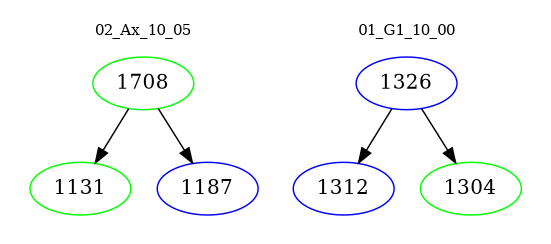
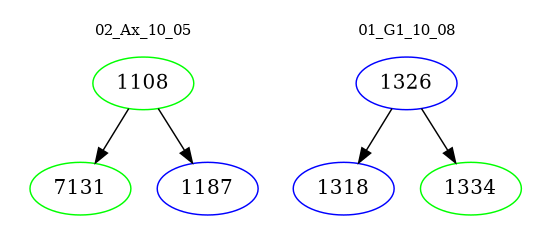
cluster "01_G1_10_00": label "01_G1_10_00" -> "01_G1_10_08"
node "1708": label "1708" -> "1108"
node "1131": label "1131" -> "7131"
node "1312": label "1312" -> "1318"
node "1304": label "1304" -> "1334"
